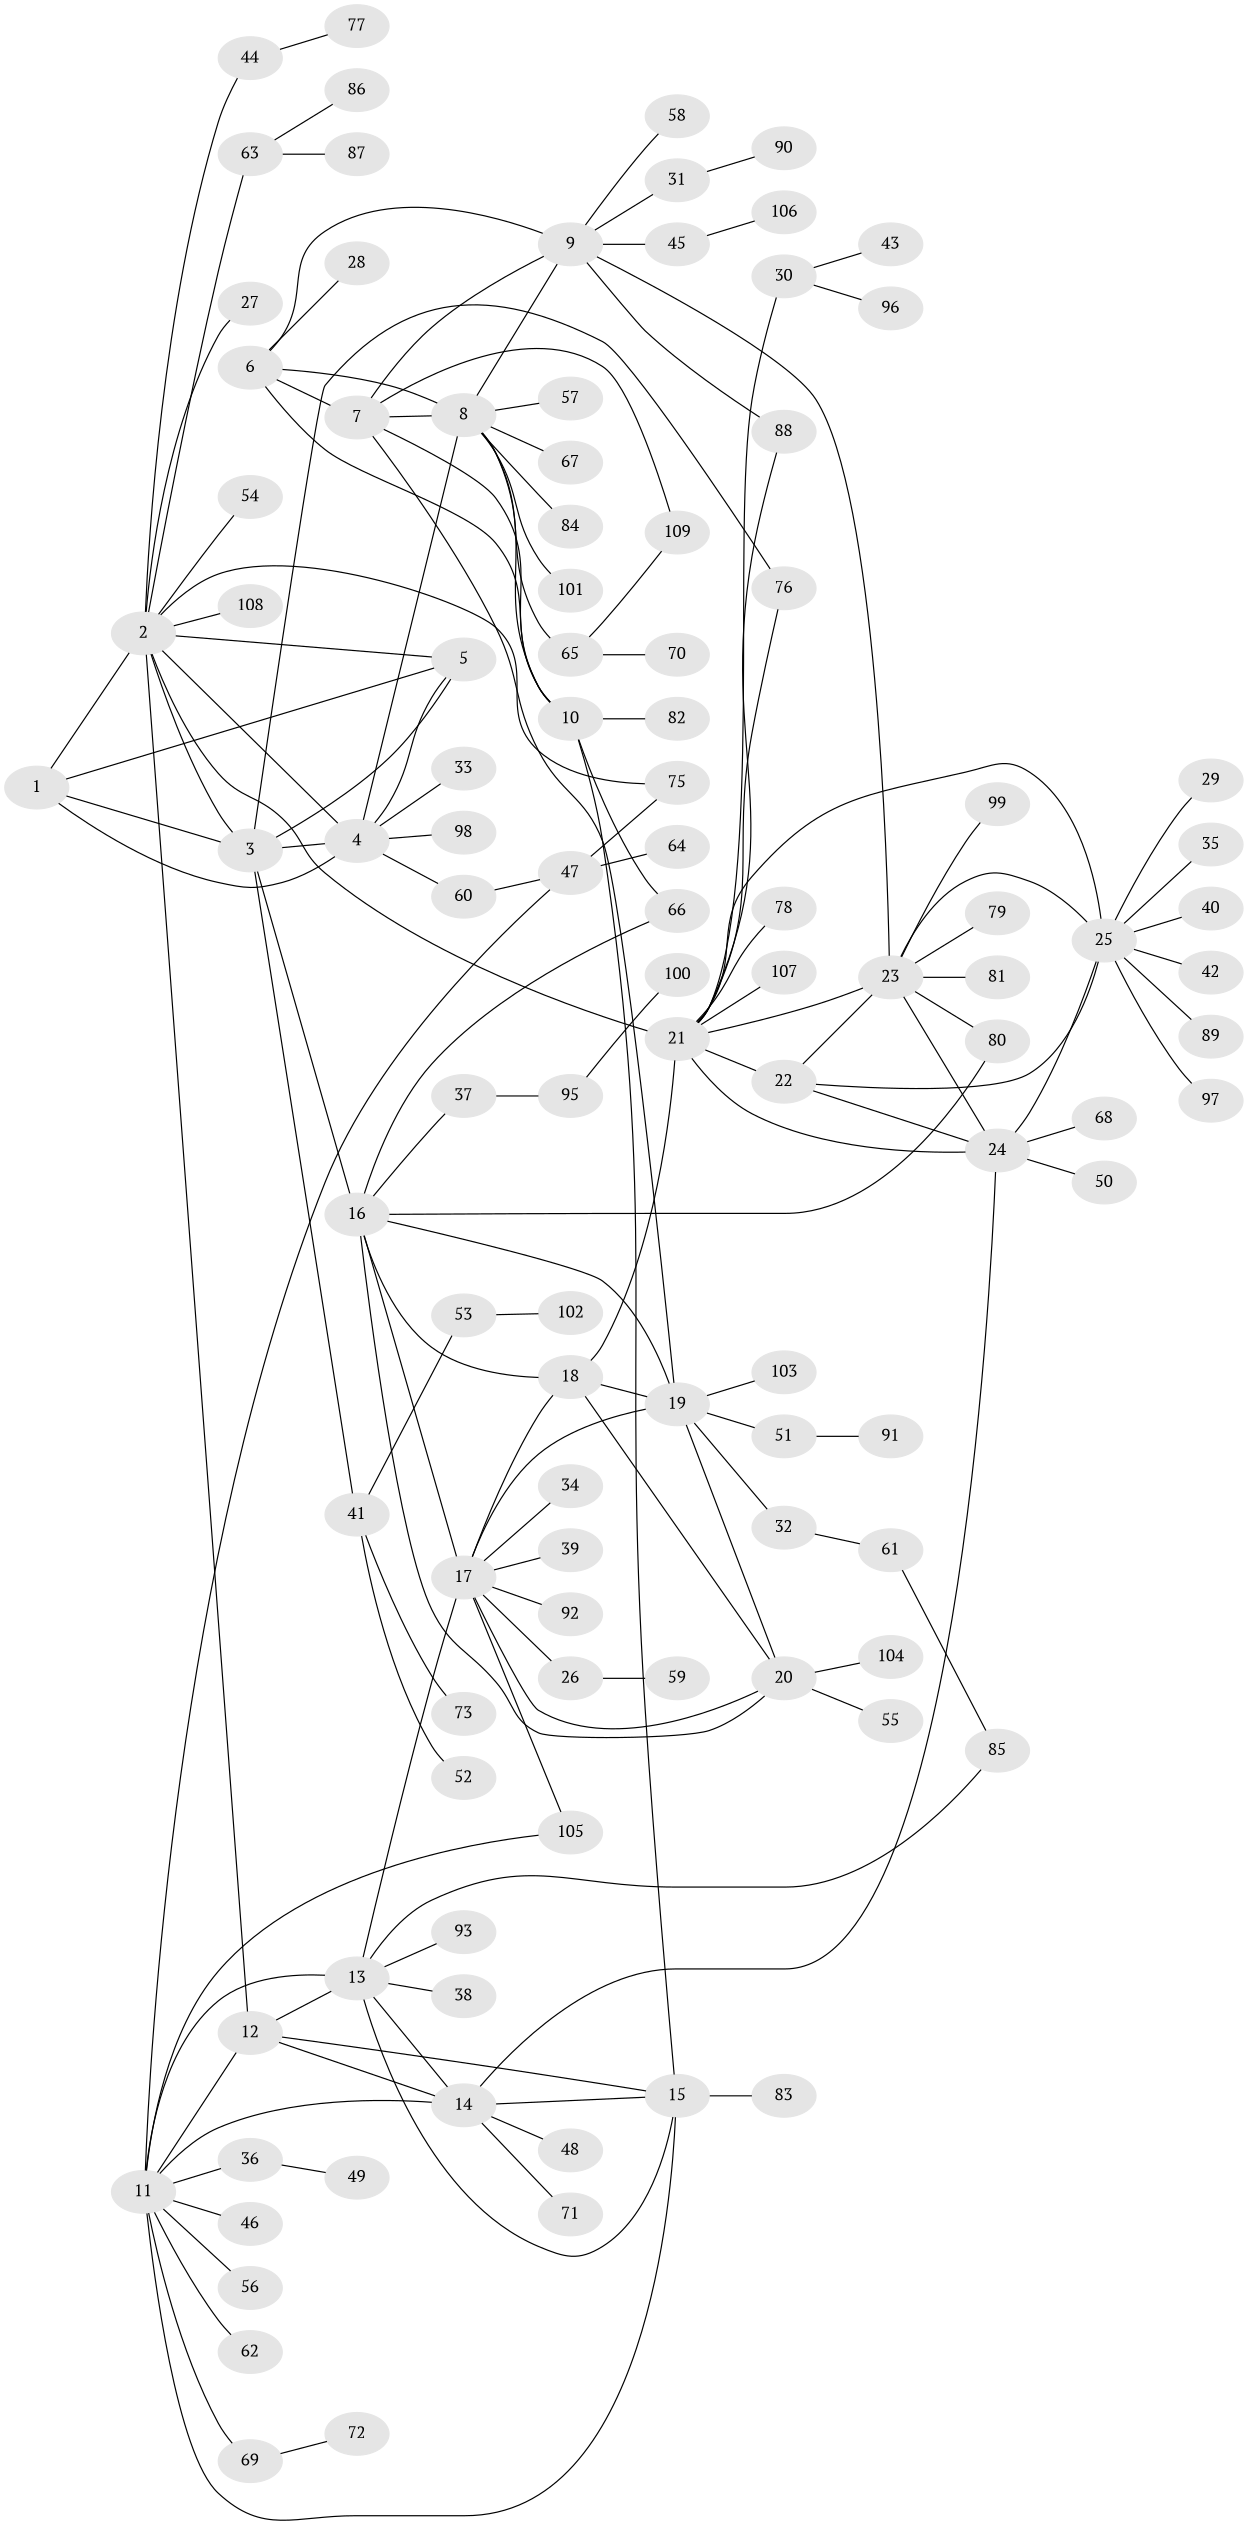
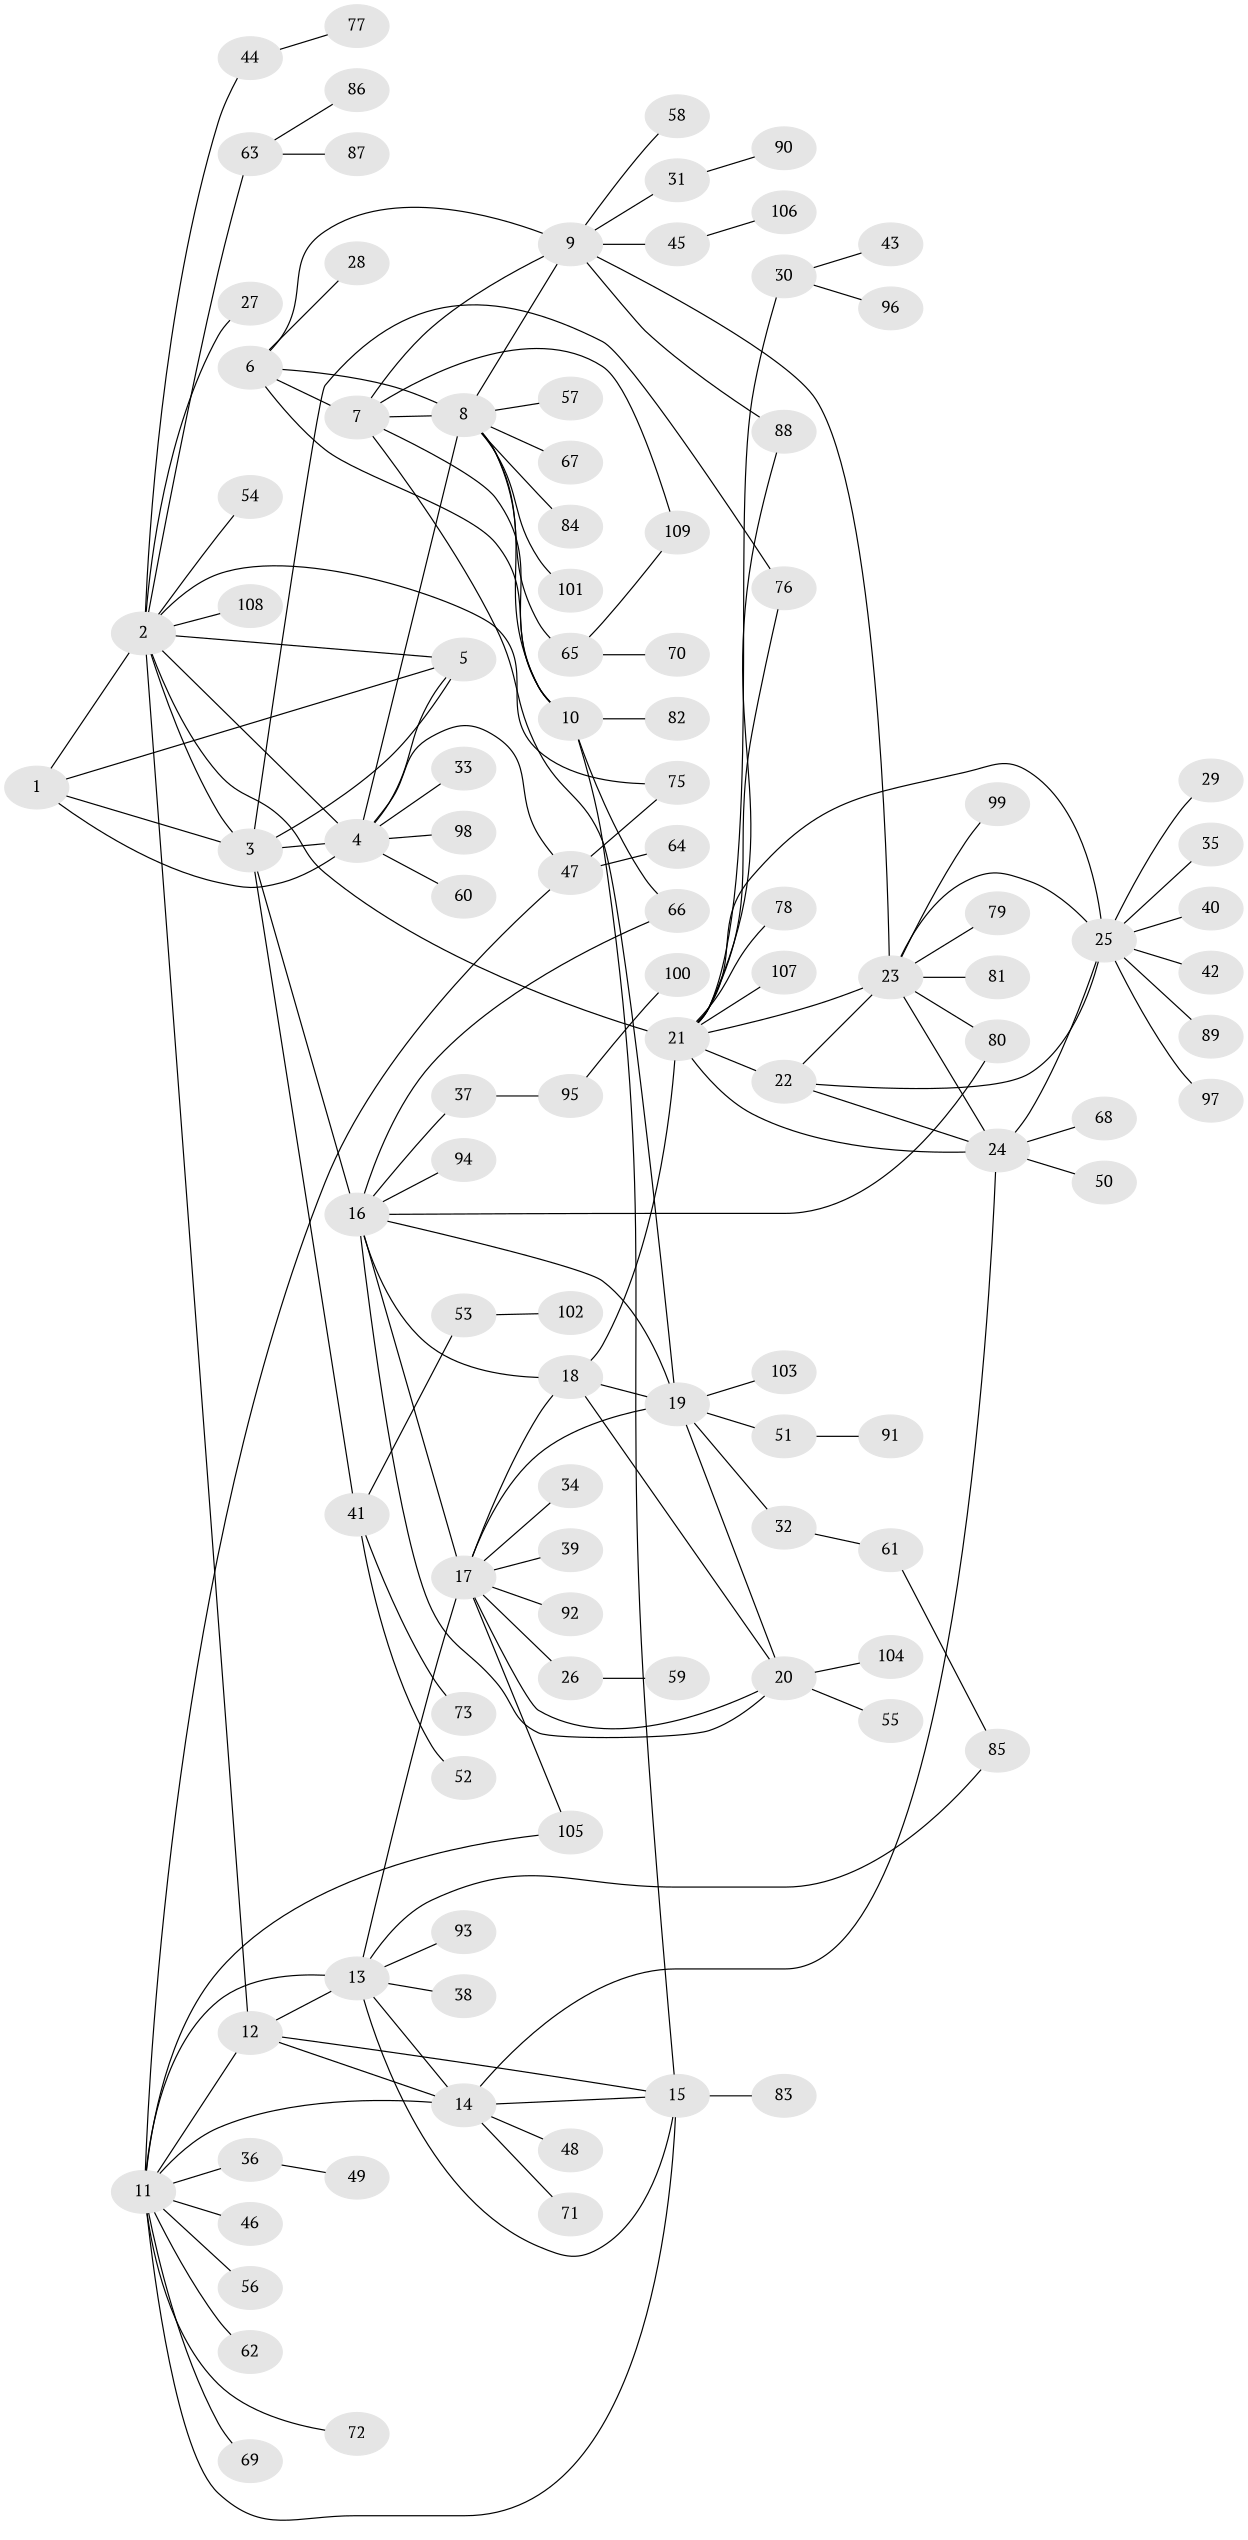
edge "47" -- "60": now "47" -- "4"
node "94": added
edge "72" -- "69": now "72" -- "11"
